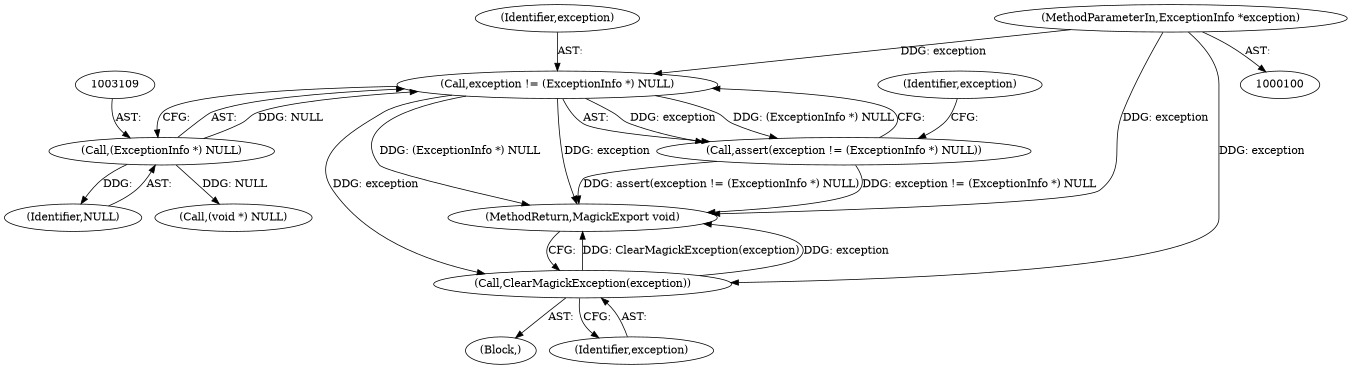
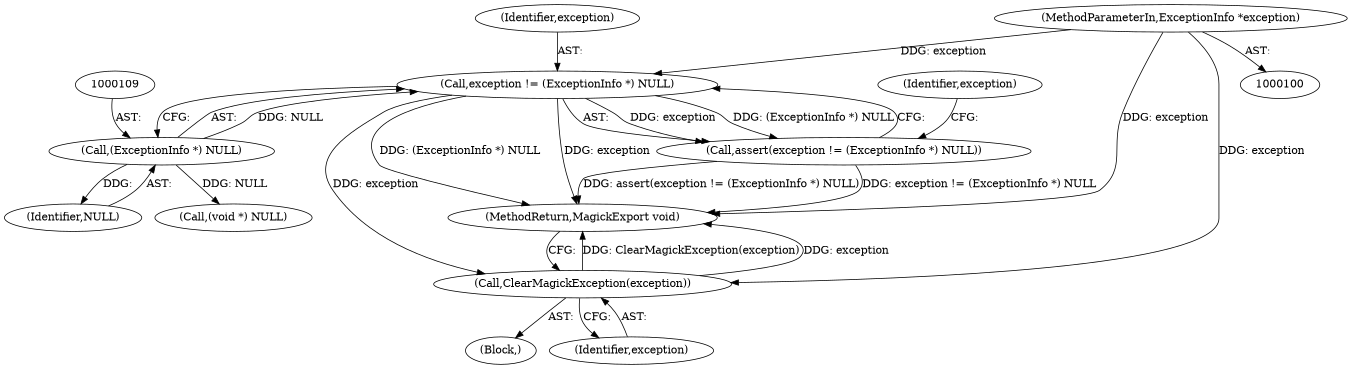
node "1003109": label "1003109" -> "1000109"
